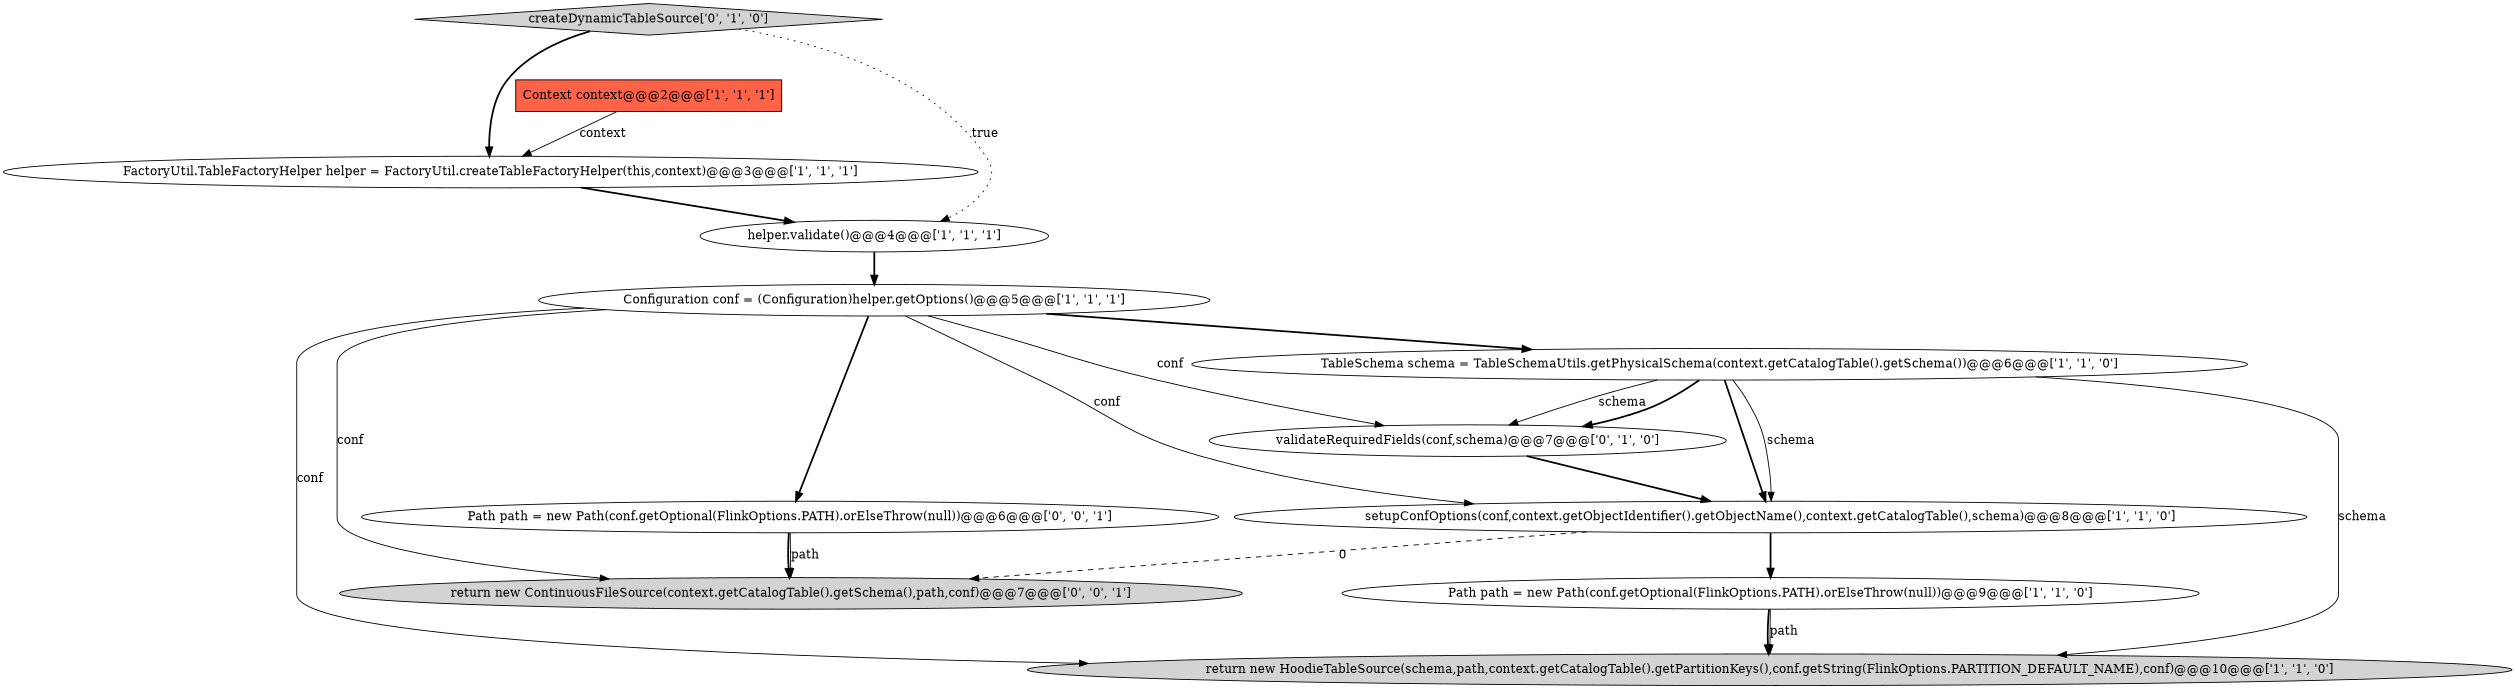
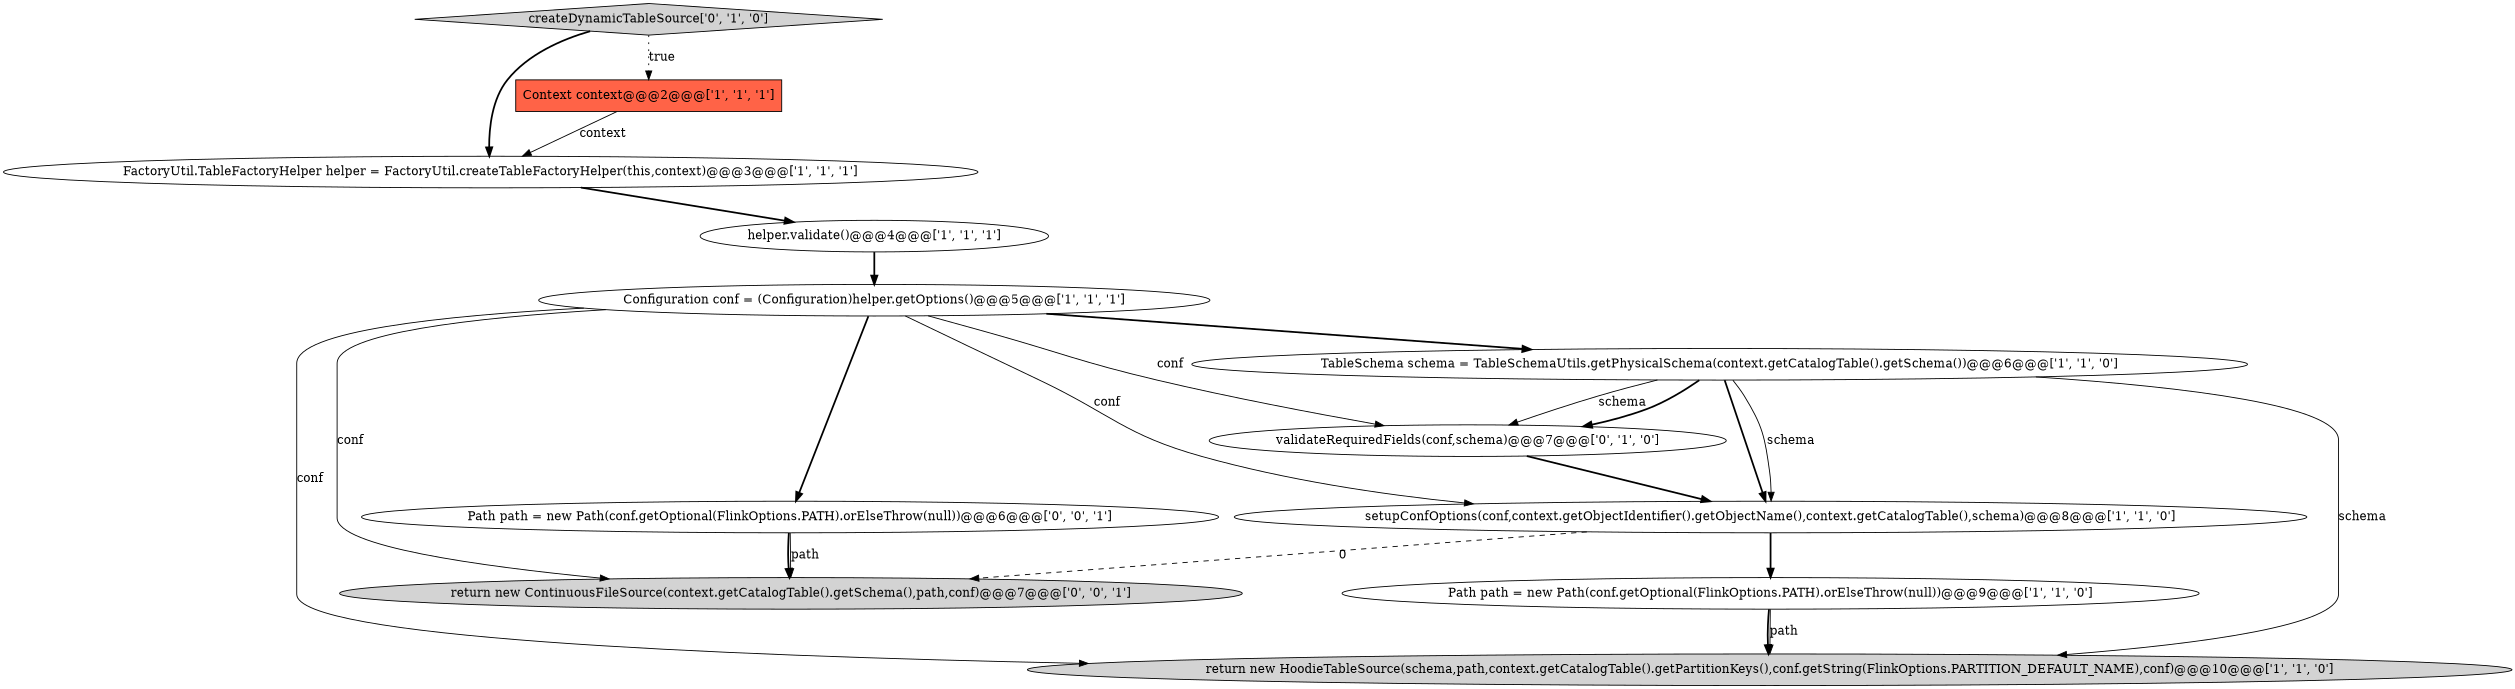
edge "createDynamicTableSource['0', '1', '0']" -> "helper.validate()@@@4@@@['1', '1', '1']": now "createDynamicTableSource['0', '1', '0']" -> "Context context@@@2@@@['1', '1', '1']"
